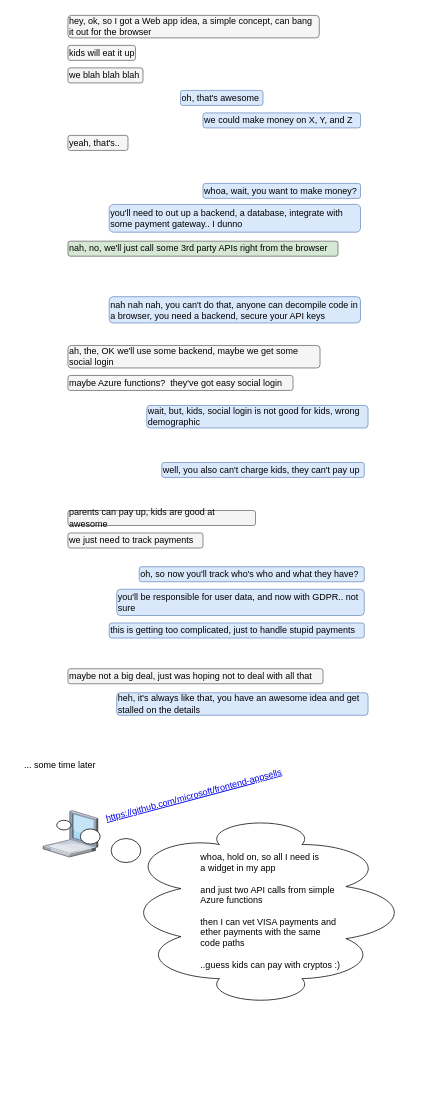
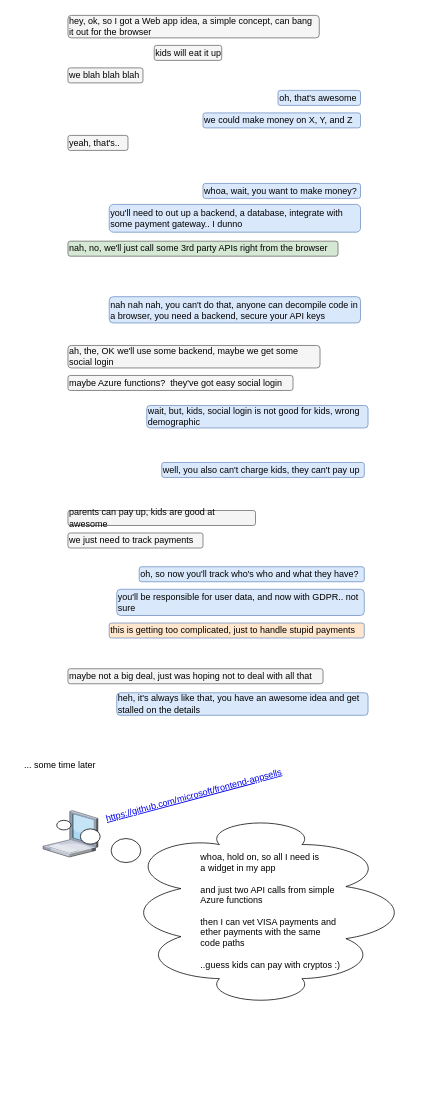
node "kids will eat it up": moved (102, 53) -> (188, 53)
node "oh, that's awesome": moved (222, 98) -> (319, 98)
node "this is getting too complicated, just to handle stupid payments": fillcolor #dae8fc -> #ffe6cc
